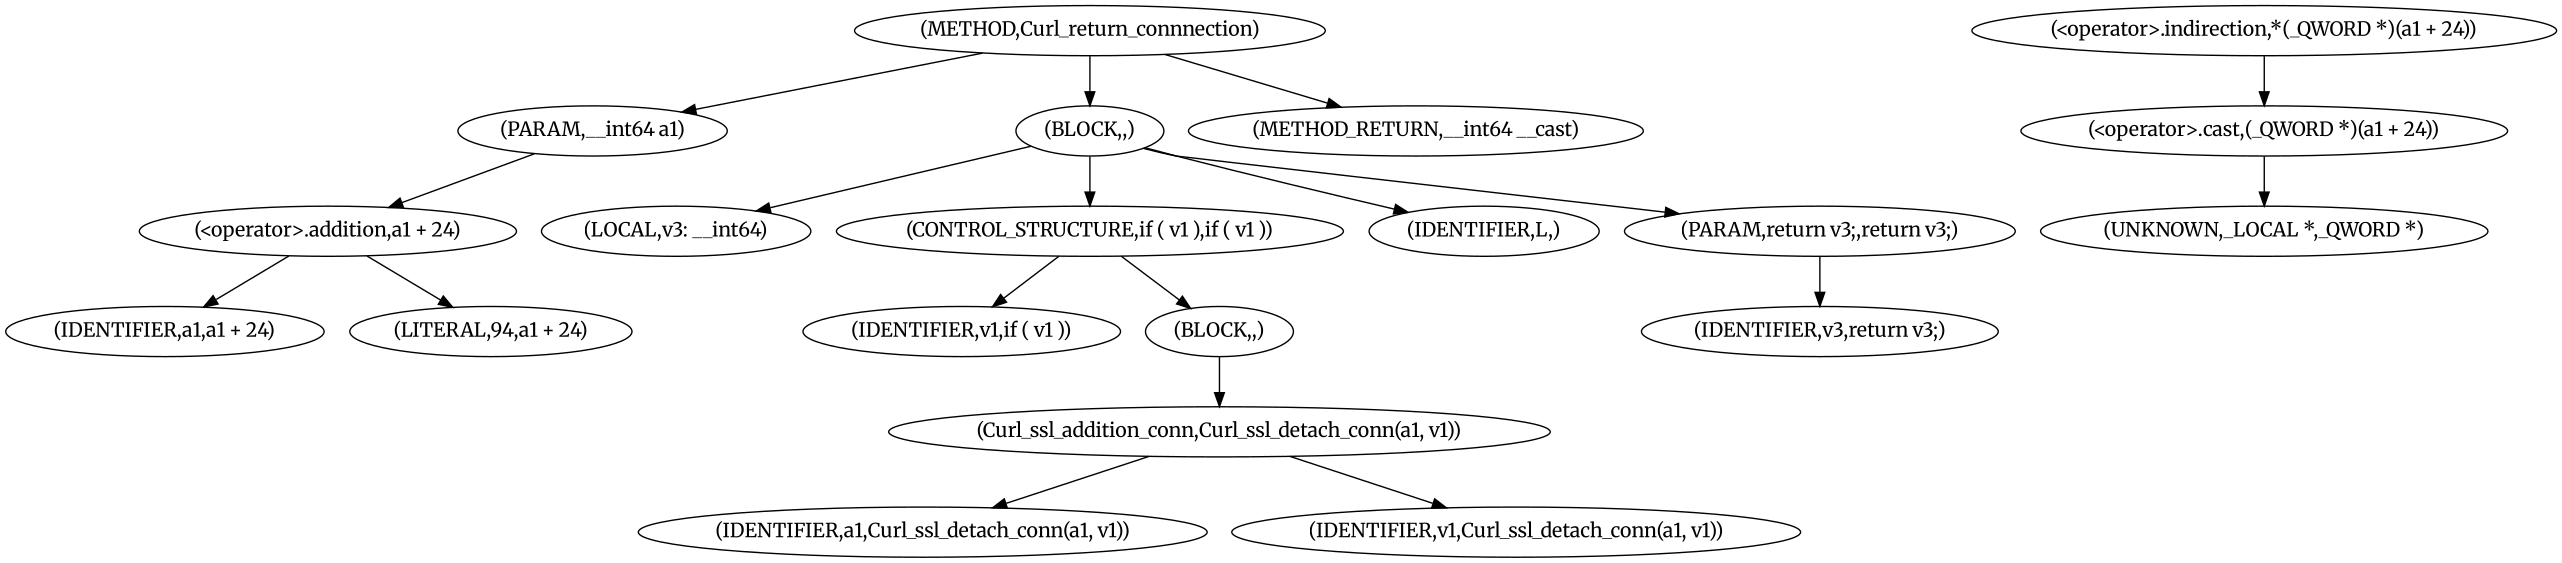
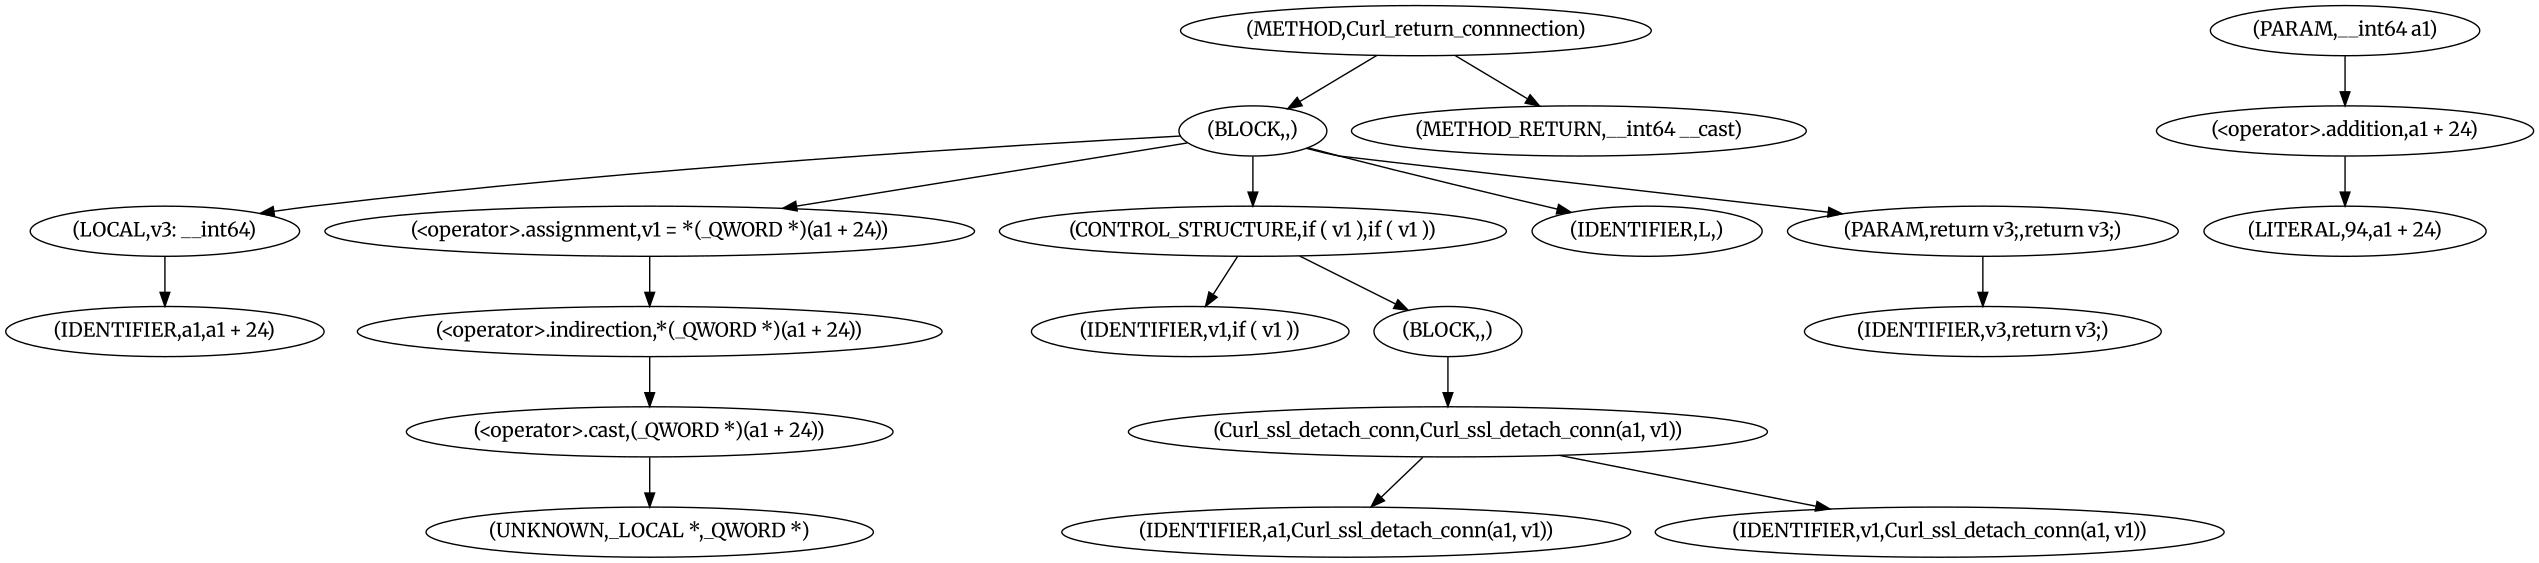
edge "(METHOD,Curl_return_connnection)" -> "(PARAM,__int64 a1)": removed
node "(<operator>.assignment,v1 = *(_QWORD *)(a1 + 24))": added
edge "(<operator>.addition,a1 + 24)" -> "(IDENTIFIER,a1,a1 + 24)": now "(LOCAL,v3: __int64)" -> "(IDENTIFIER,a1,a1 + 24)"
node "(Curl_ssl_addition_conn,Curl_ssl_detach_conn(a1, v1))": label "(Curl_ssl_addition_conn,Curl_ssl_detach_conn(a1, v1))" -> "(Curl_ssl_detach_conn,Curl_ssl_detach_conn(a1, v1))"
